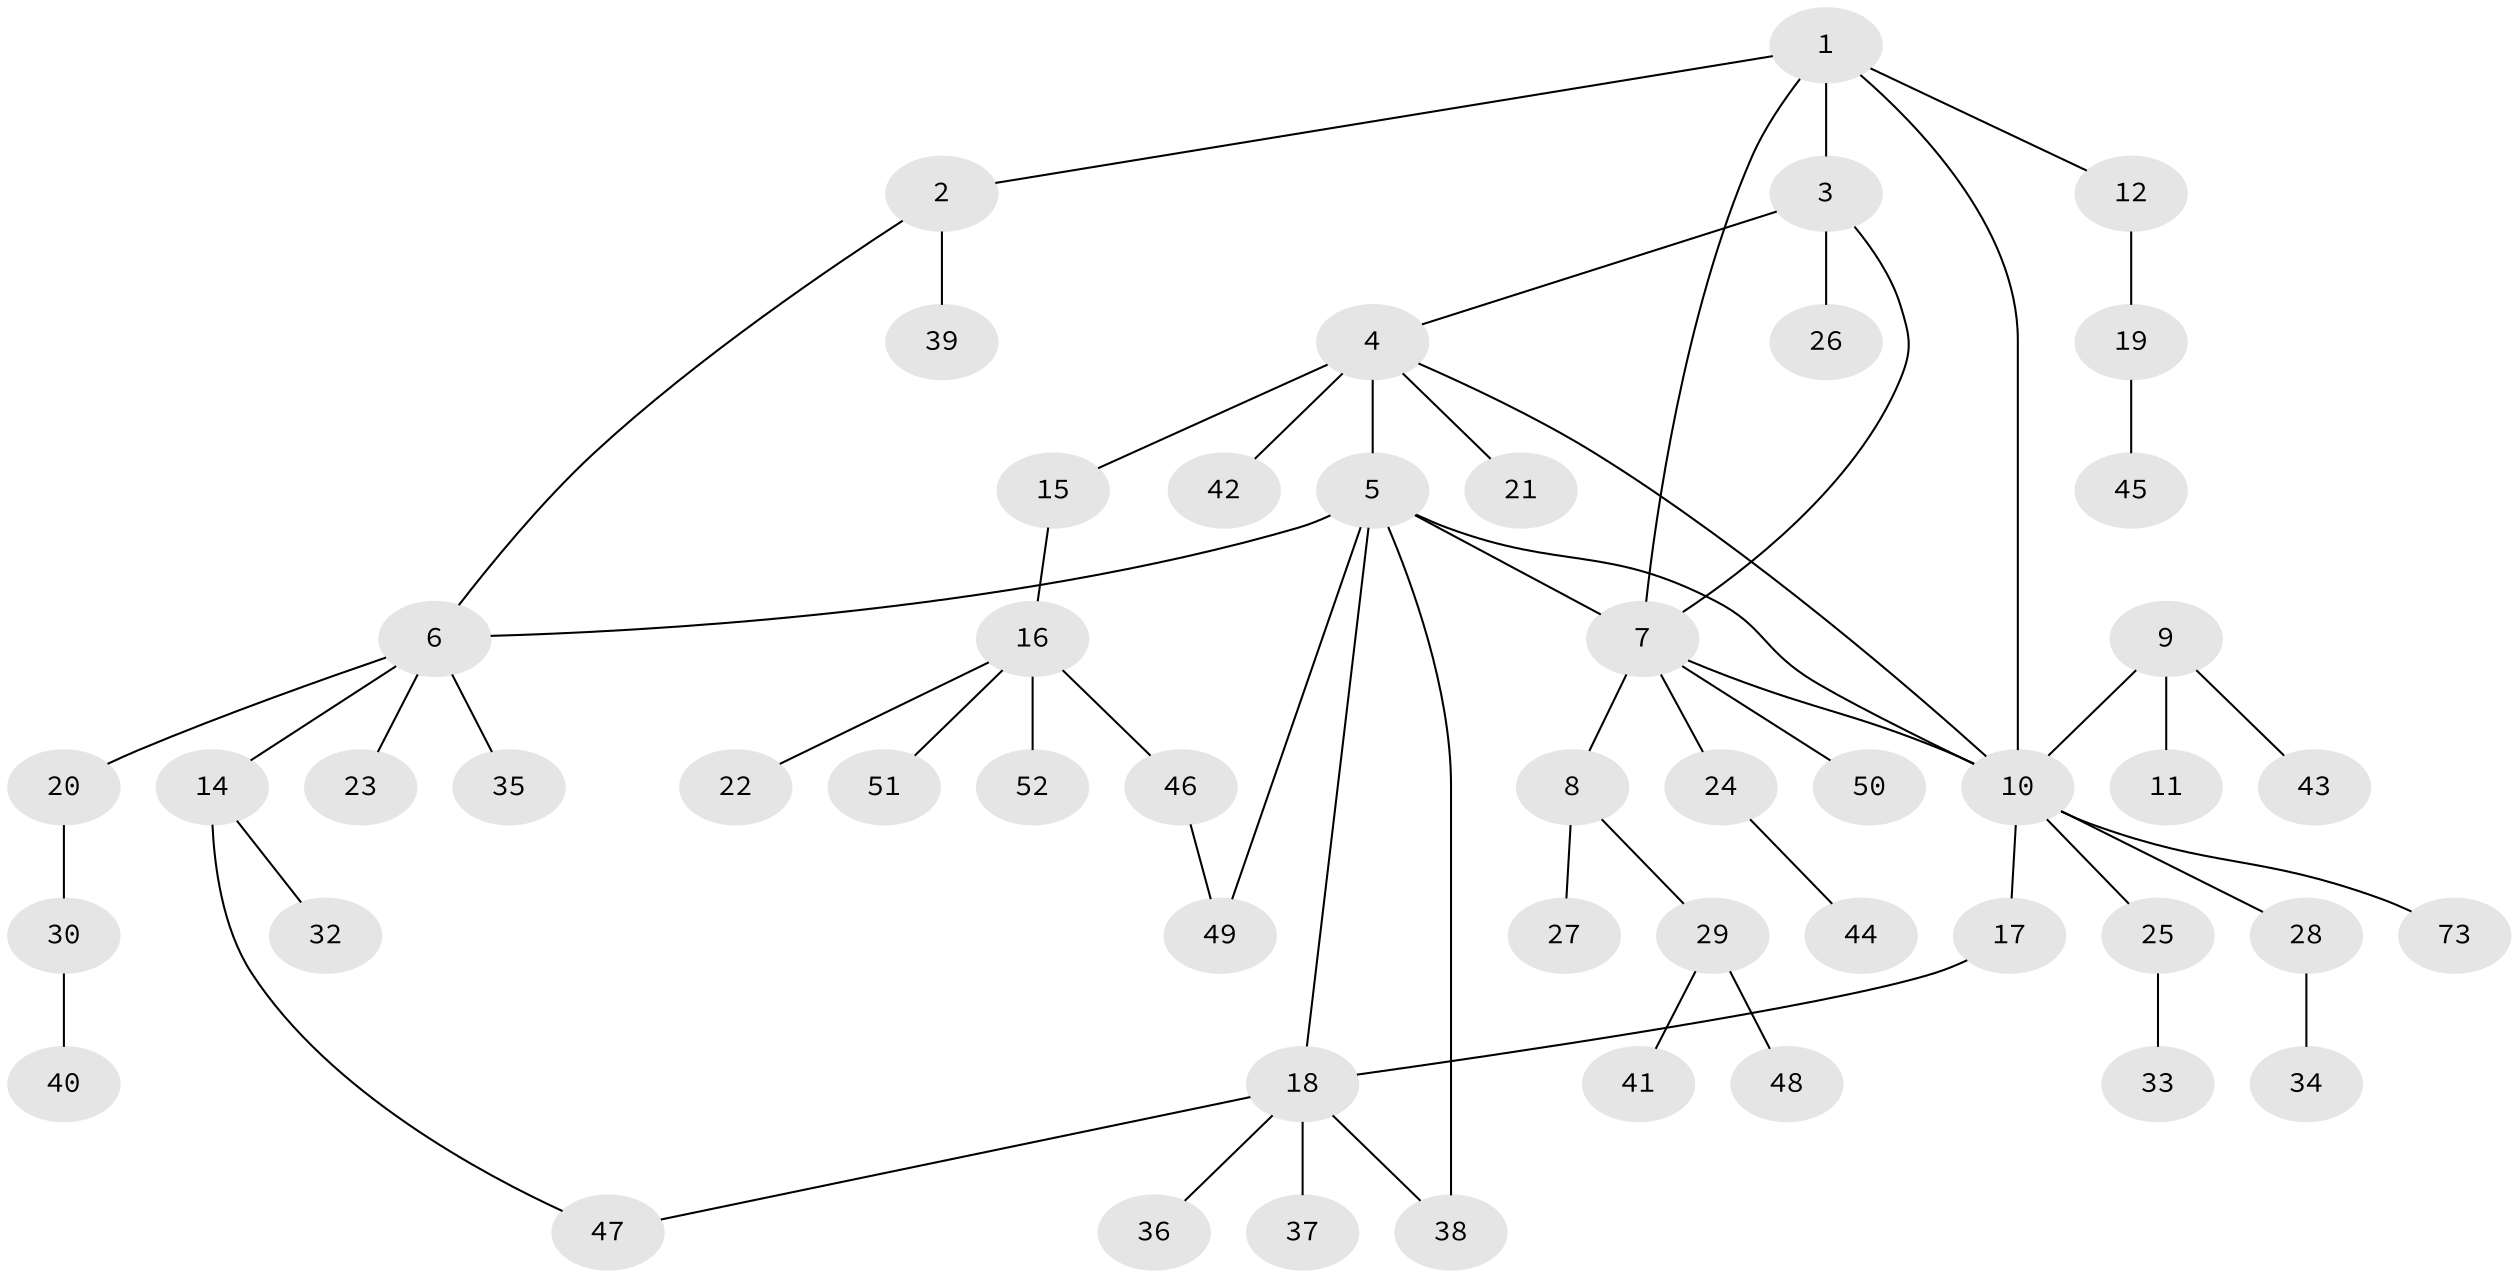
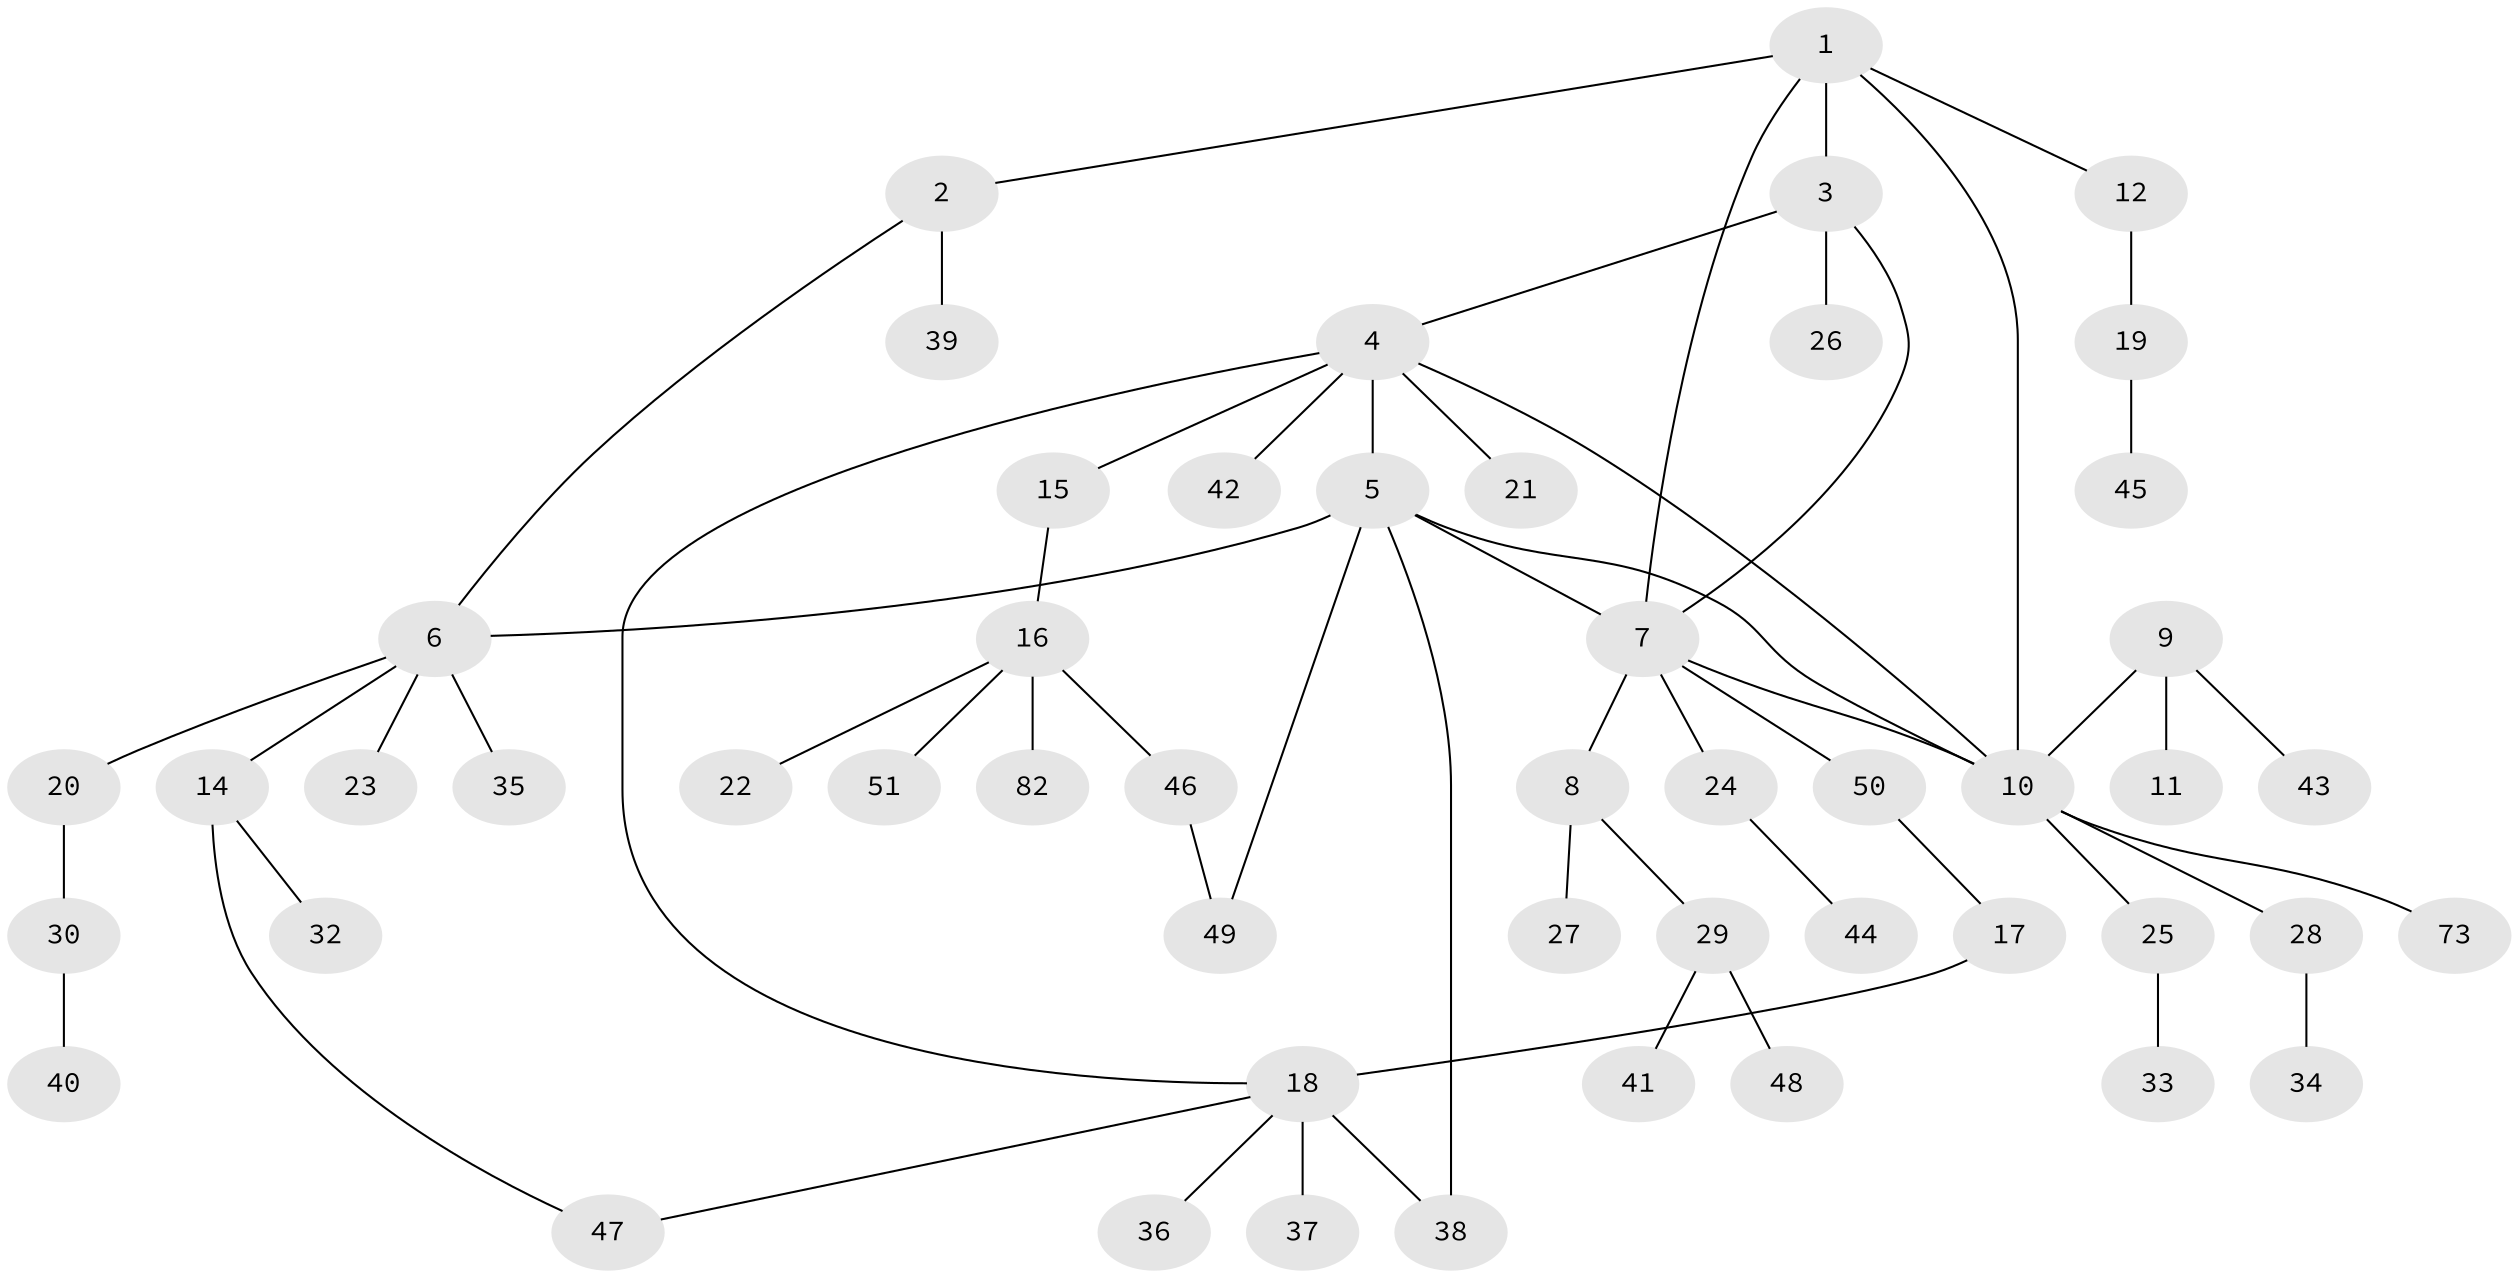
node "52": label "52" -> "82"
edge "5" -- "18": now "4" -- "18"
edge "10" -- "17": now "50" -- "17"
